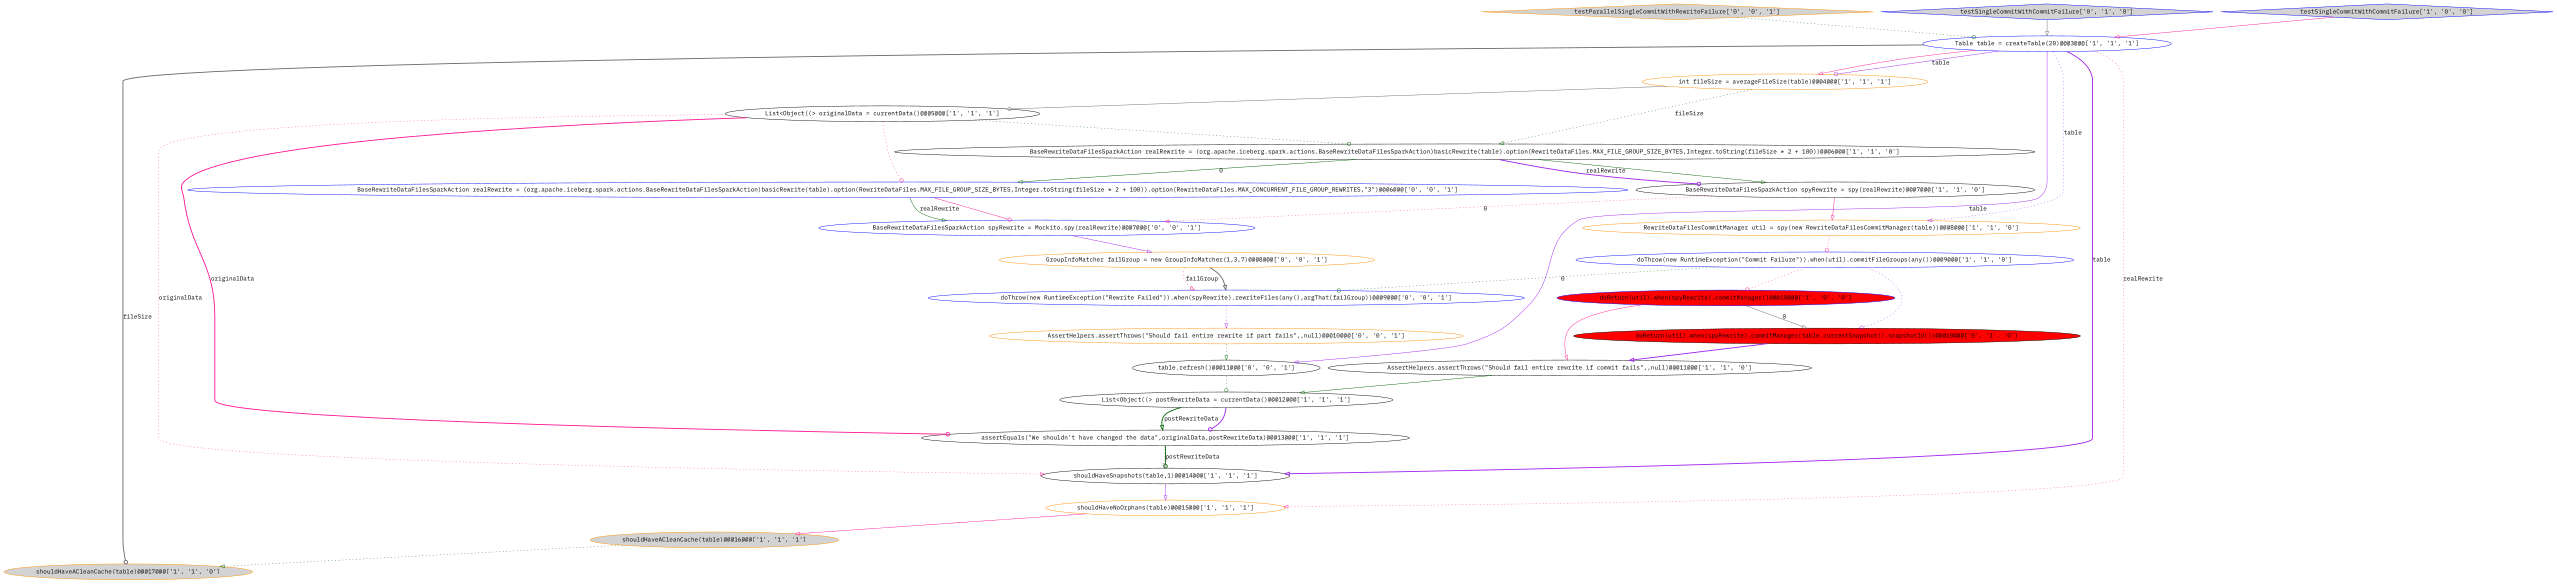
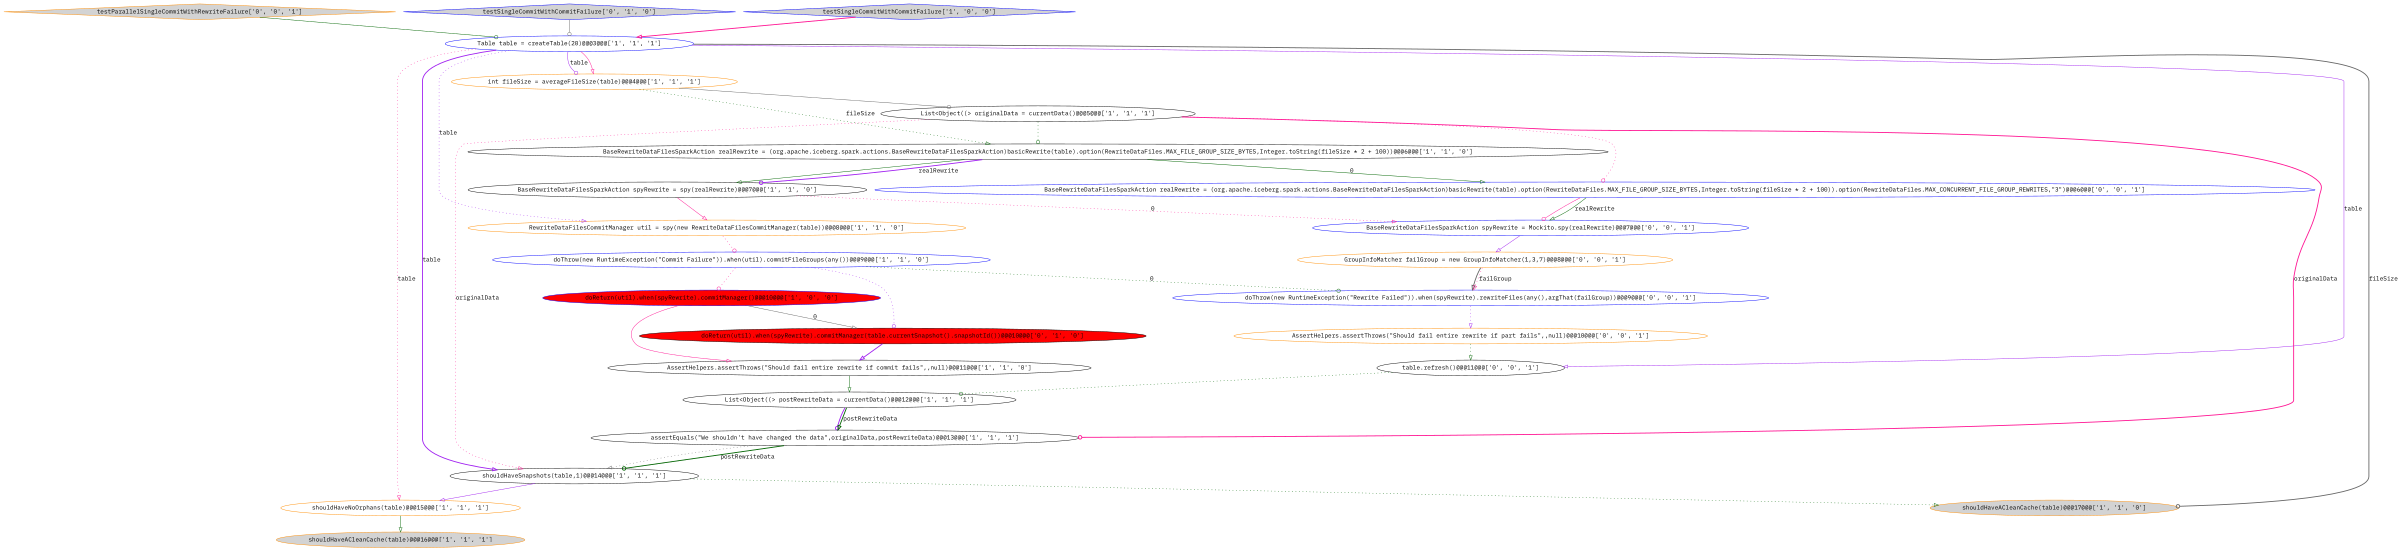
edge "testSingleCommitWithCommitFailure['0', '1', '0']" -> "Table table = createTable(20)@@@3@@@['1', '1', '1']": arrowhead onormal -> odot
edge "testParallelSingleCommitWithRewriteFailure['0', '0', '1']" -> "Table table = createTable(20)@@@3@@@['1', '1', '1']": style dotted -> solid
edge "testSingleCommitWithCommitFailure['1', '0', '0']" -> "Table table = createTable(20)@@@3@@@['1', '1', '1']": style solid -> bold
edge "Table table = createTable(20)@@@3@@@['1', '1', '1']" -> "shouldHaveNoOrphans(table)@@@15@@@['1', '1', '1']": label "realRewrite" -> "table"
edge "shouldHaveNoOrphans(table)@@@15@@@['1', '1', '1']" -> "shouldHaveACleanCache(table)@@@16@@@['1', '1', '1']": color deeppink -> darkgreen
edge "shouldHaveACleanCache(table)@@@16@@@['1', '1', '1']" -> "shouldHaveACleanCache(table)@@@17@@@['1', '1', '0']": now "shouldHaveSnapshots(table,1)@@@14@@@['1', '1', '1']" -> "shouldHaveACleanCache(table)@@@17@@@['1', '1', '0']"
